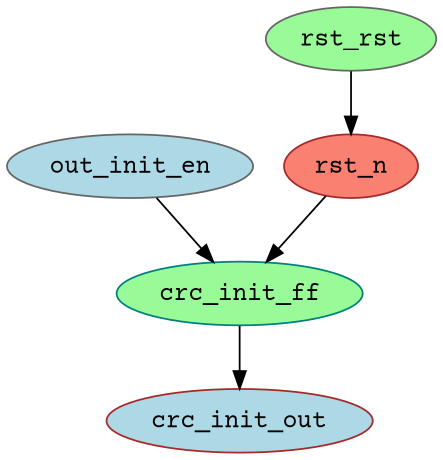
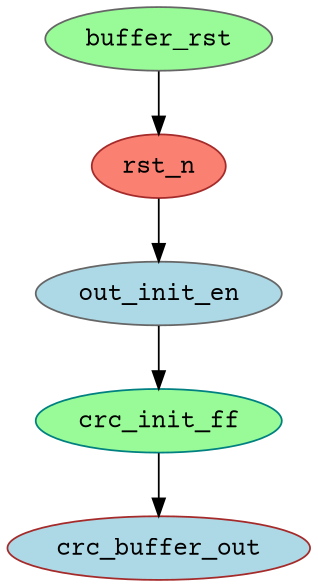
node "rst_rst": label "rst_rst" -> "buffer_rst"
edge "rst_n" -> "crc_init_ff": now "rst_n" -> "out_init_en"
node "crc_init_out": label "crc_init_out" -> "crc_buffer_out"
